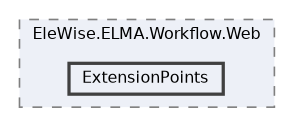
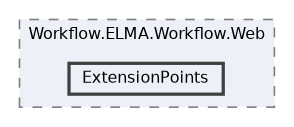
cluster "EleWise.ELMA.Workflow.Web": label "EleWise.ELMA.Workflow.Web" -> "Workflow.ELMA.Workflow.Web"
